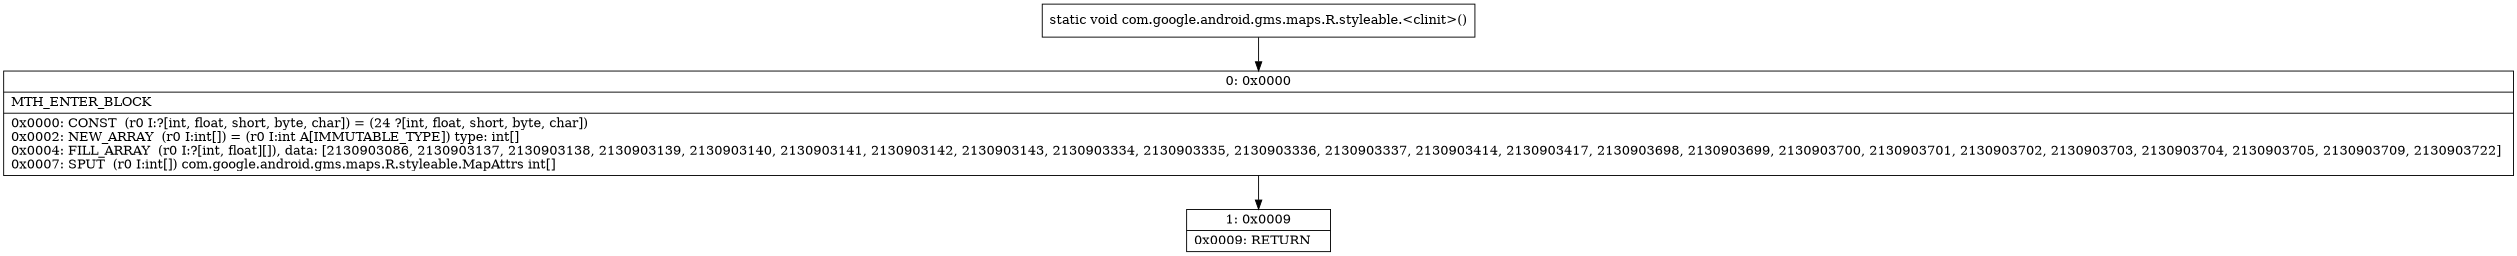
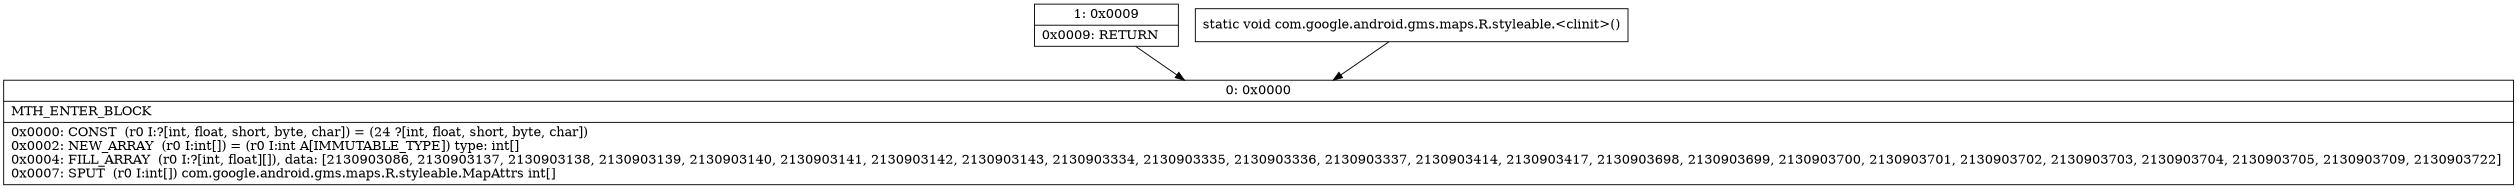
edge "0: 0x0000" -> "1: 0x0009": reversed
